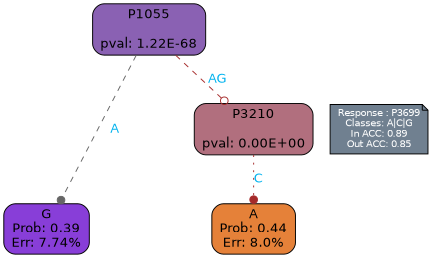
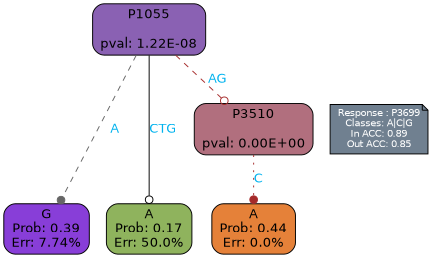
node "P1055 pval: 1.22E-68": label "P1055 pval: 1.22E-68" -> "P1055 pval: 1.22E-08"
node "P3210 pval: 0.00E+00": label "P3210 pval: 0.00E+00" -> "P3510 pval: 0.00E+00"
node "A Prob: 0.17 Err: 50.0%": added
node "A Prob: 0.44 Err: 8.0%": label "A Prob: 0.44 Err: 8.0%" -> "A Prob: 0.44 Err: 0.0%"
